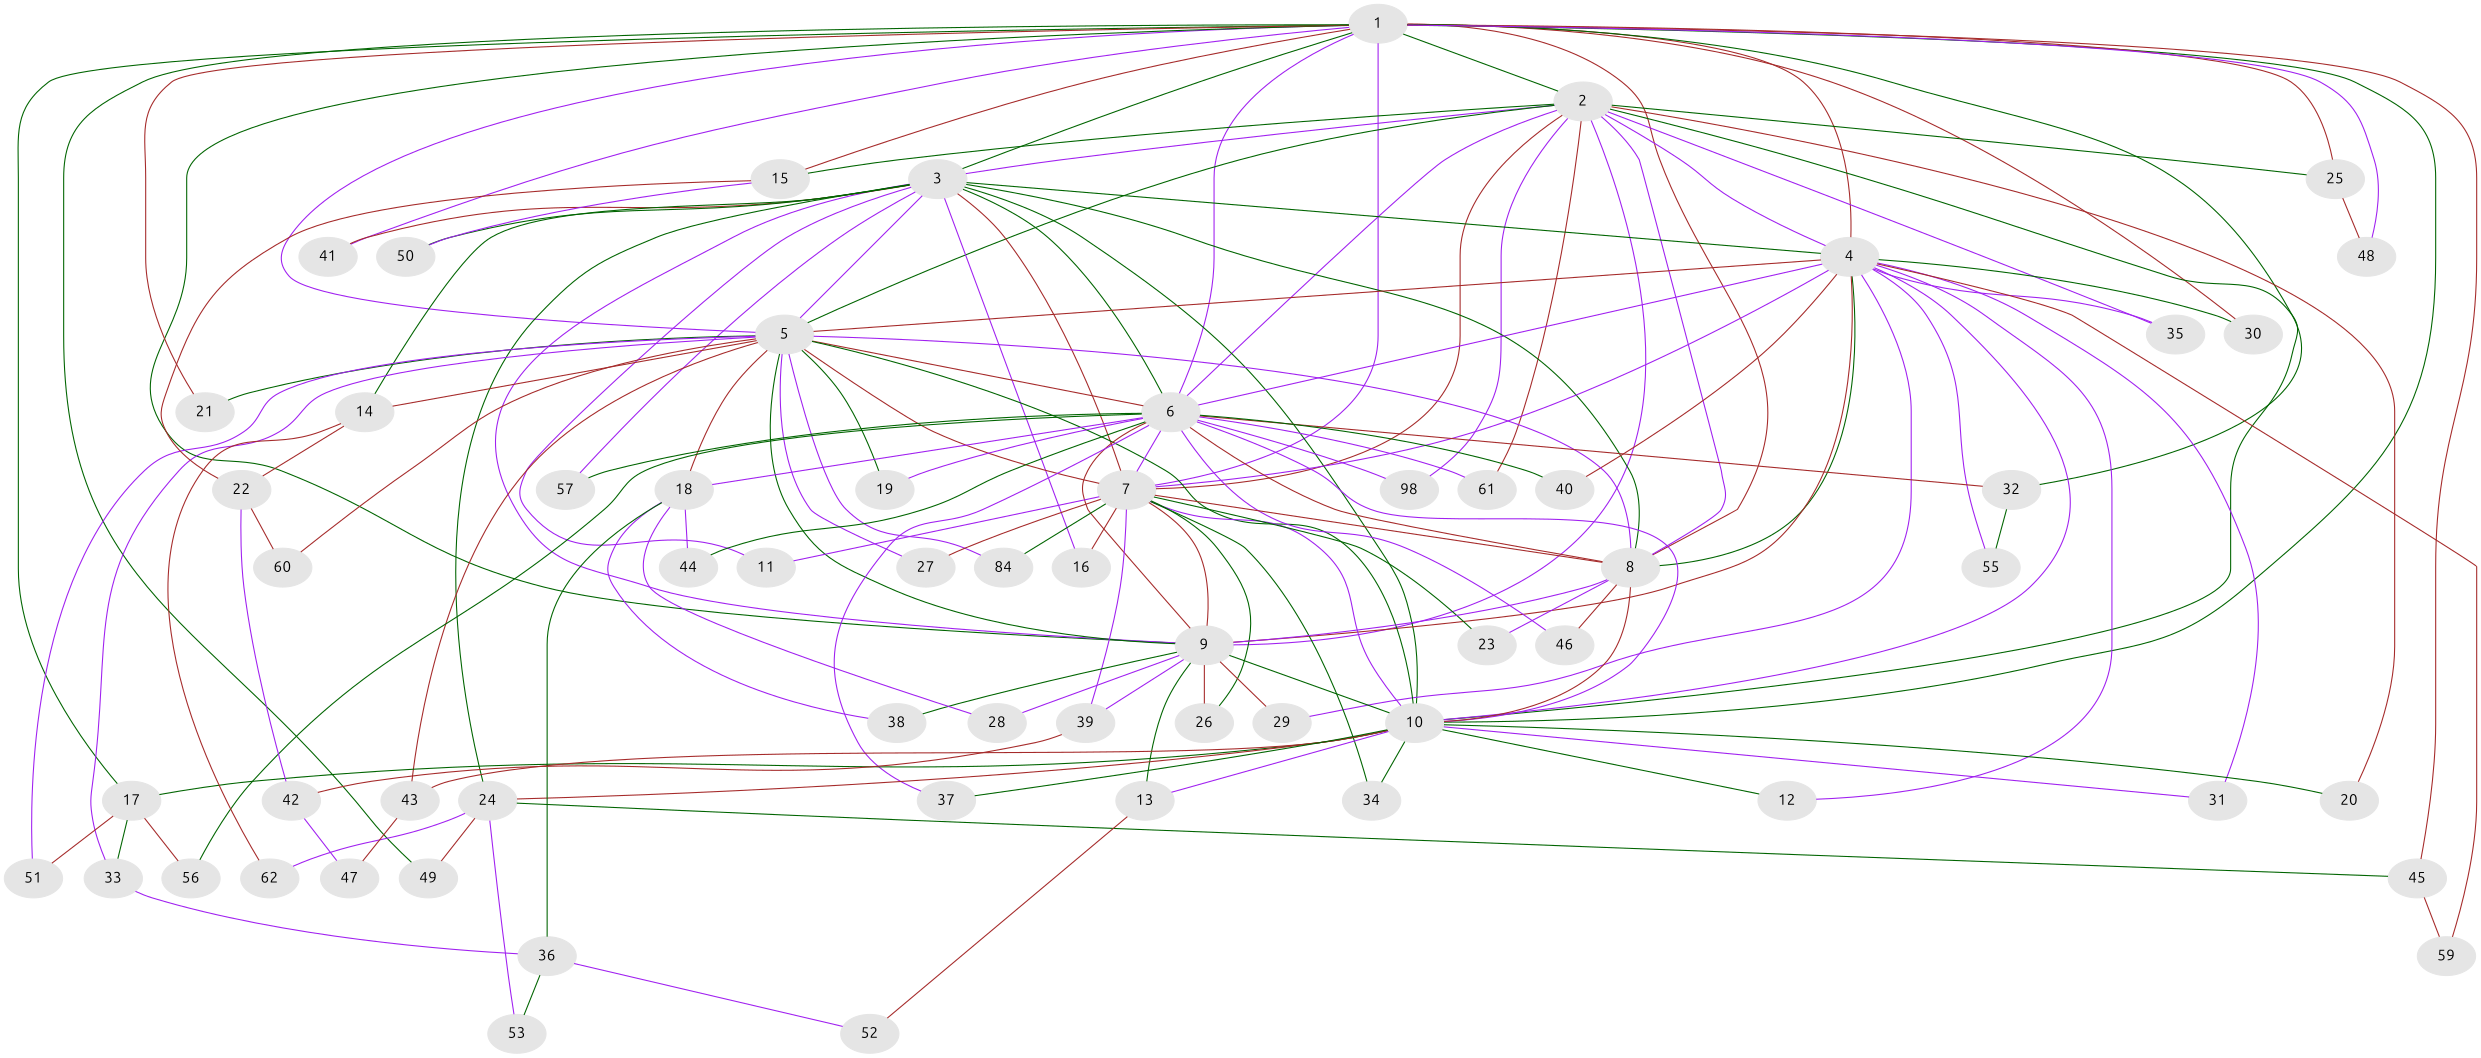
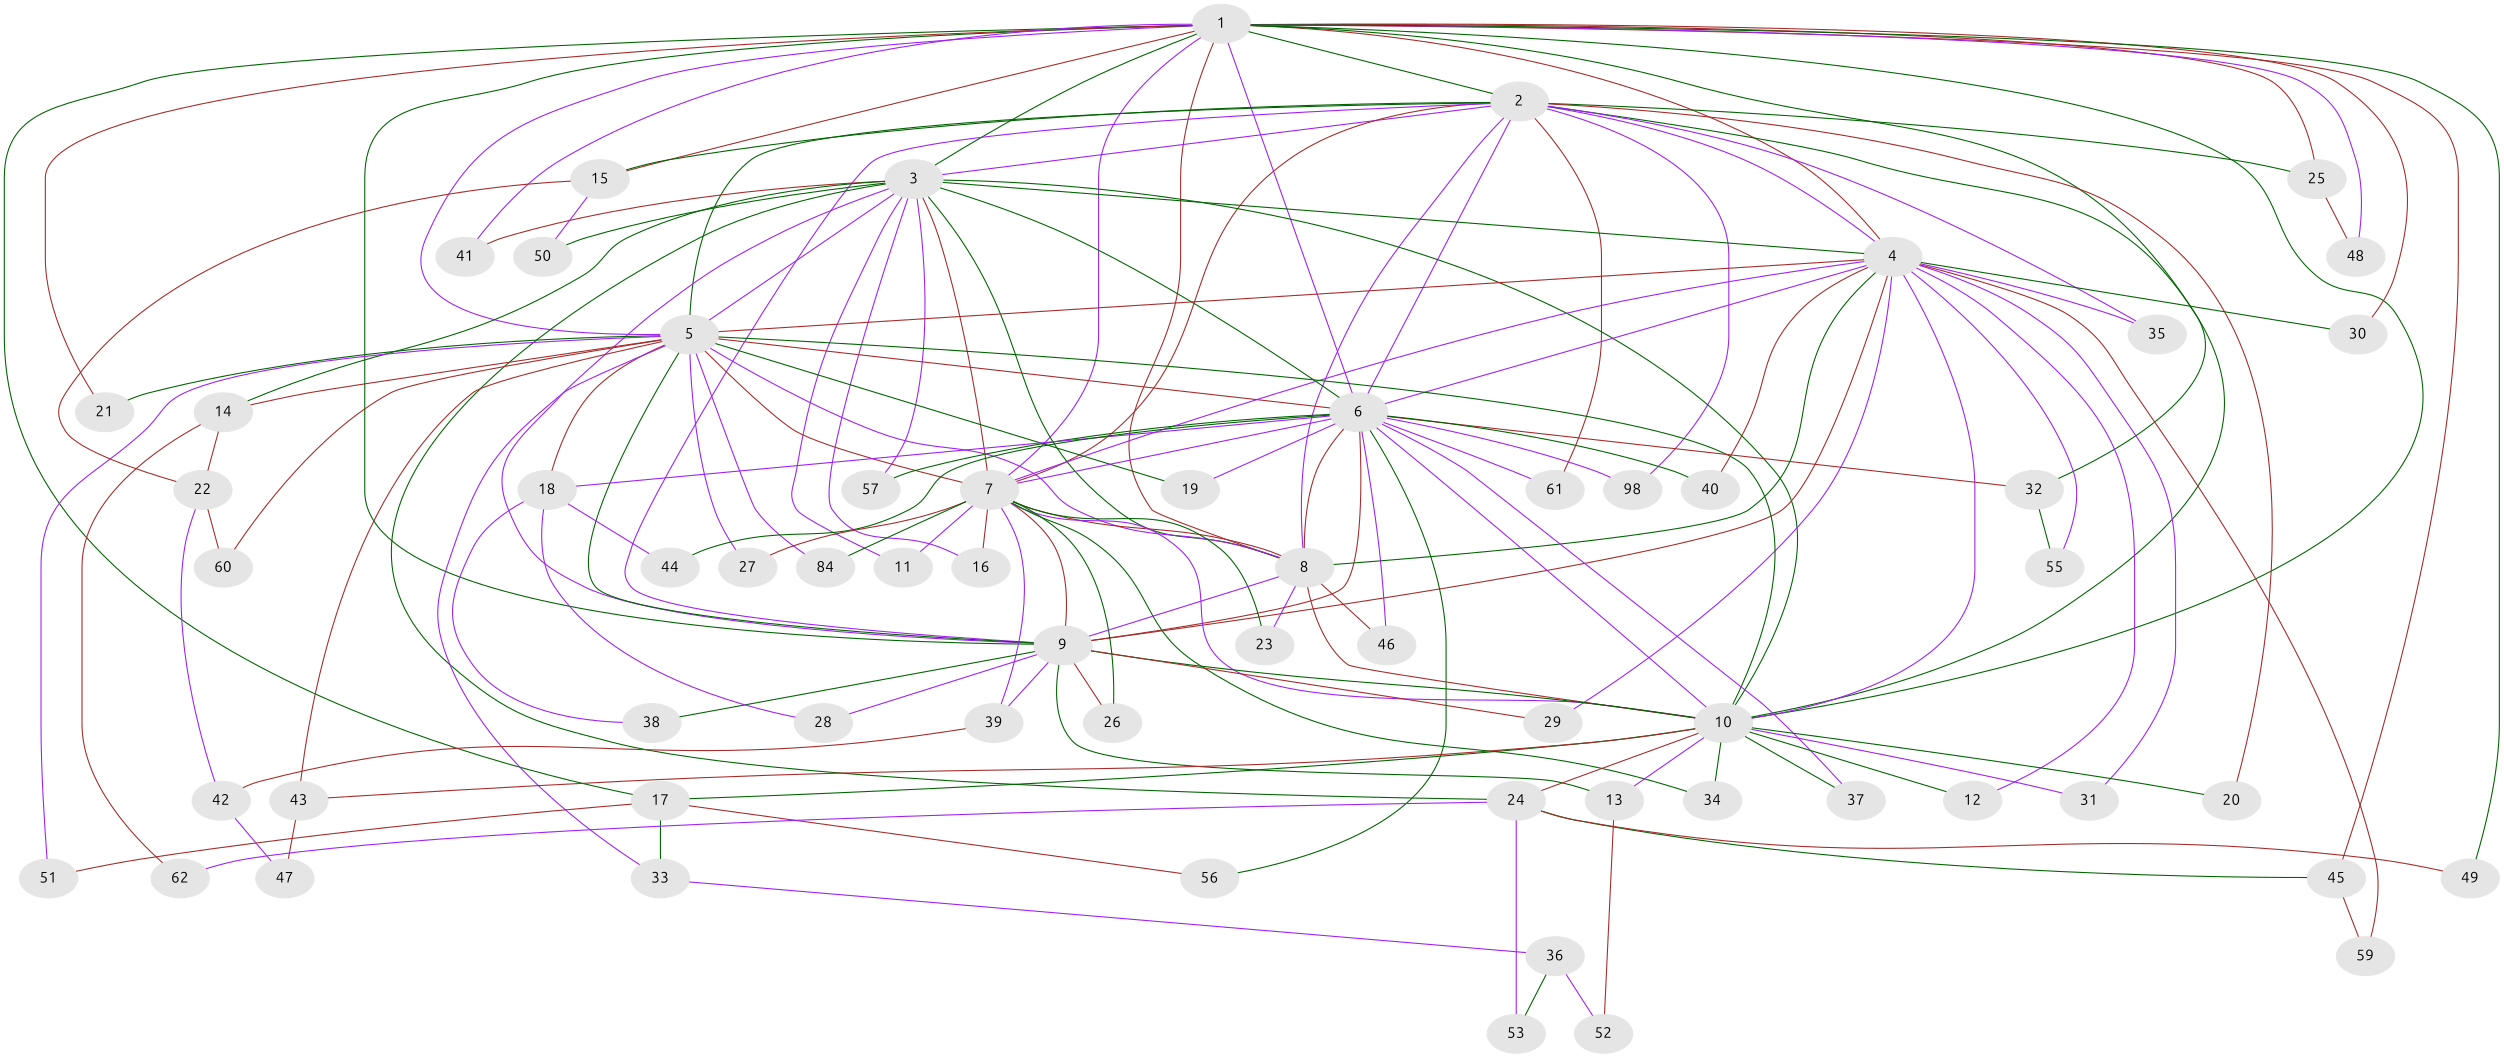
edge "18" -- "36": removed
